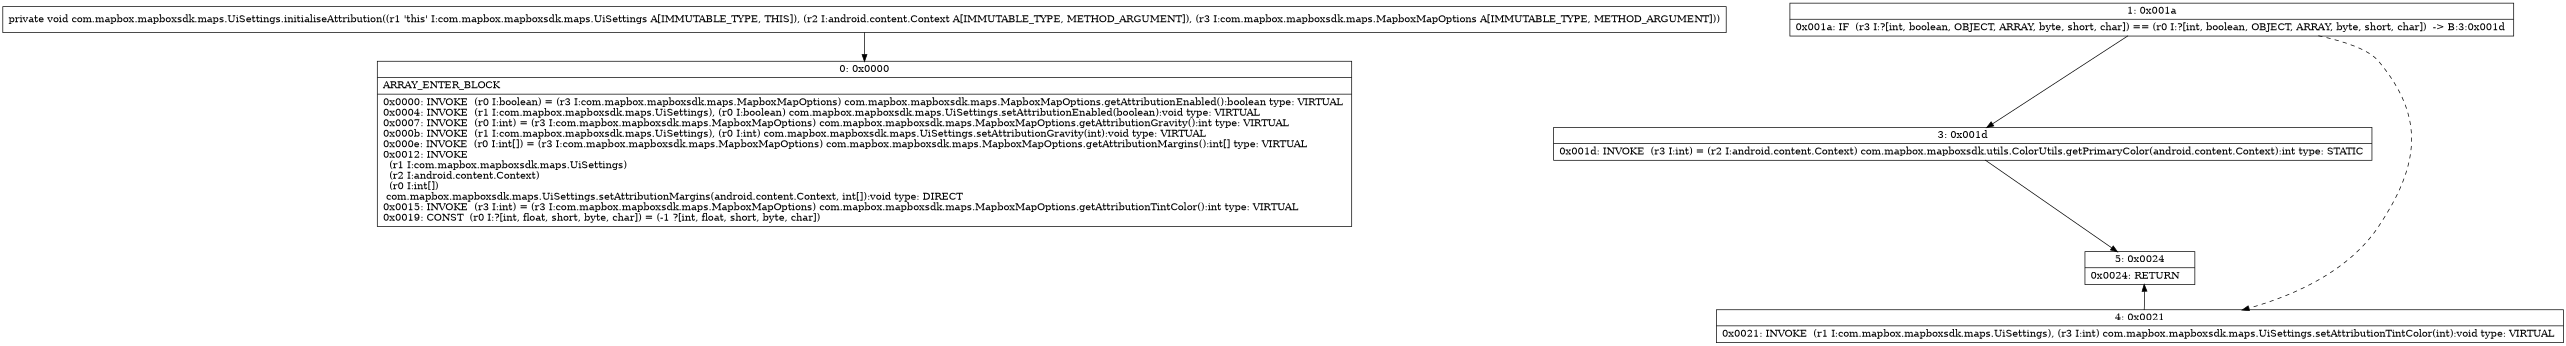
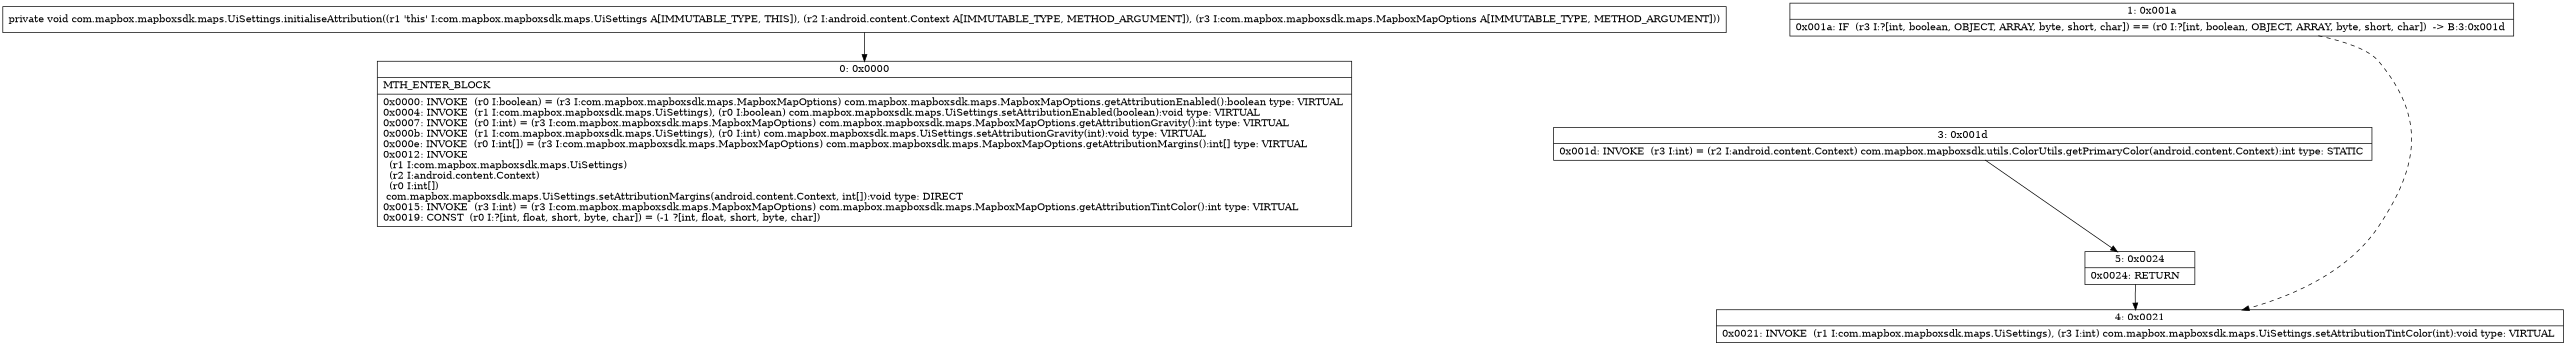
edge "1: 0x001a" -> "3: 0x001d": removed
node "0: 0x0000": text "ARRAY_ENTER_BLOCK" -> "MTH_ENTER_BLOCK"
edge "4: 0x0021" -> "5: 0x0024": reversed
